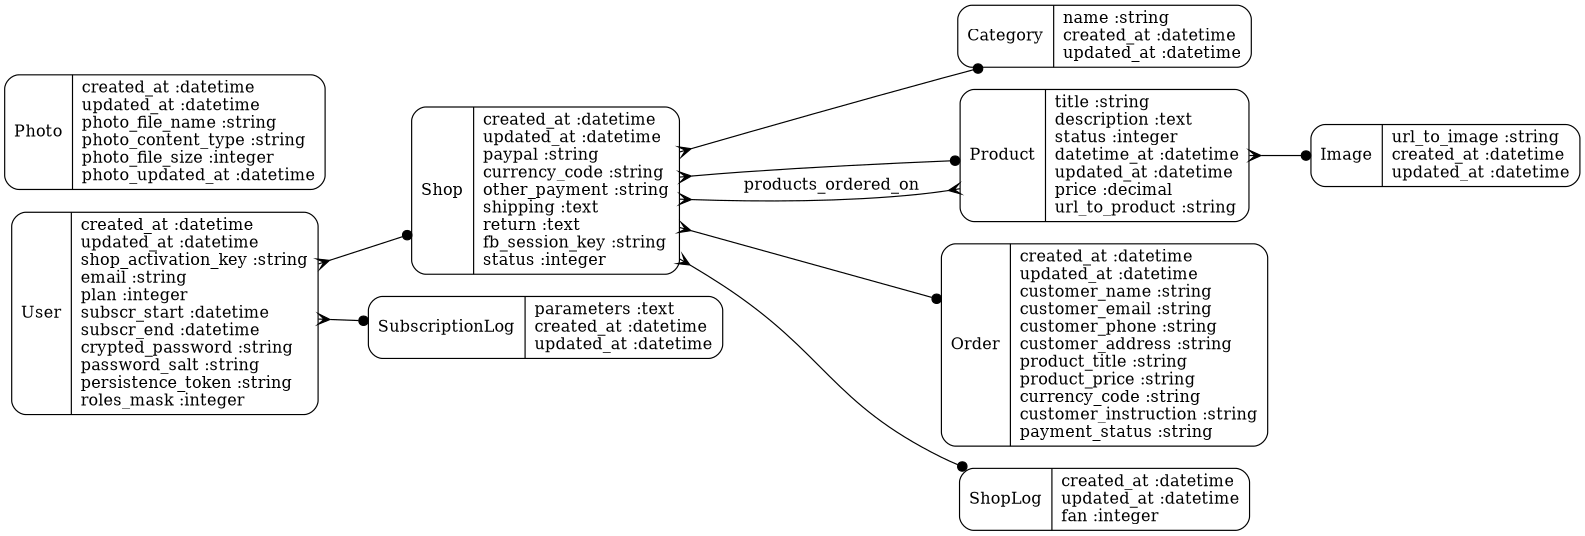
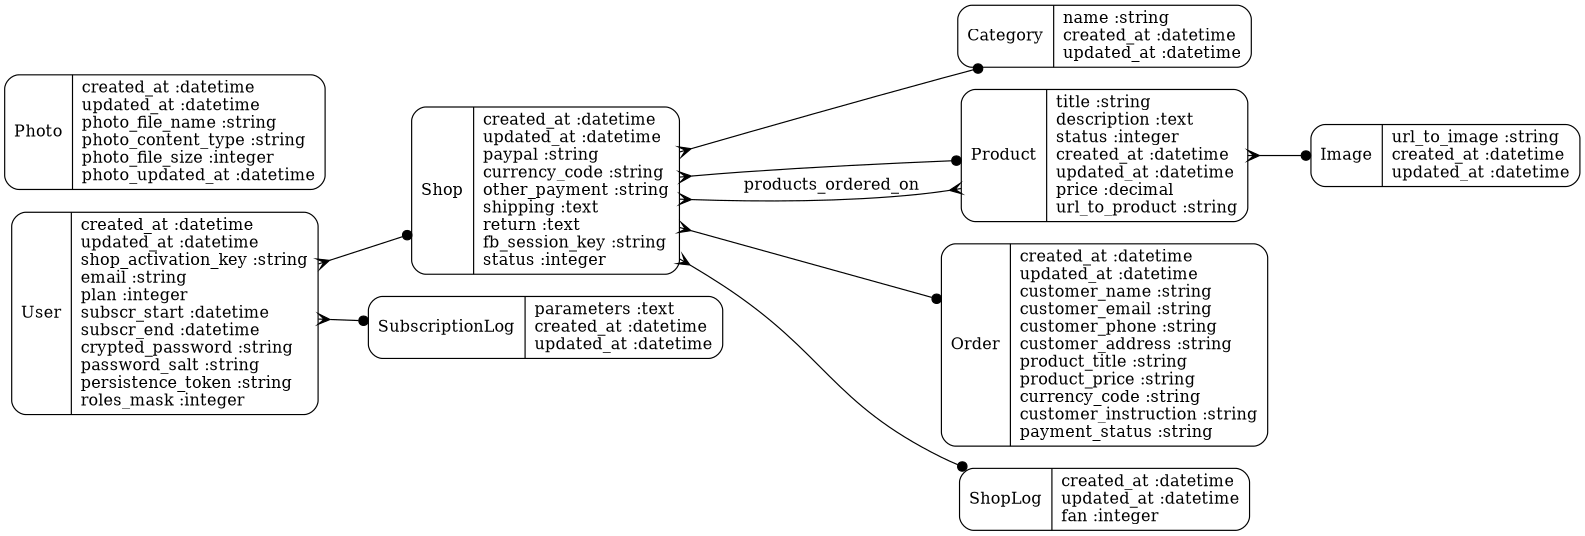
node "Product": text "datetime_at :datetime" -> "created_at :datetime"
